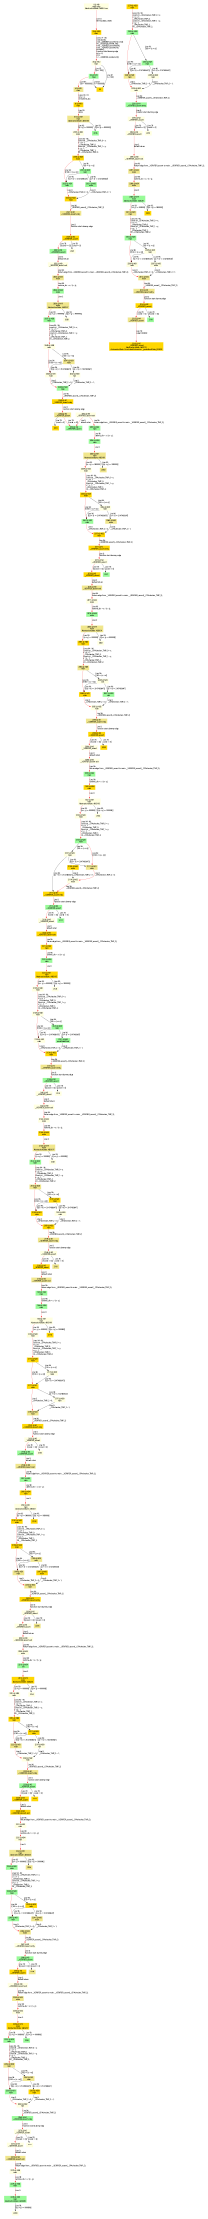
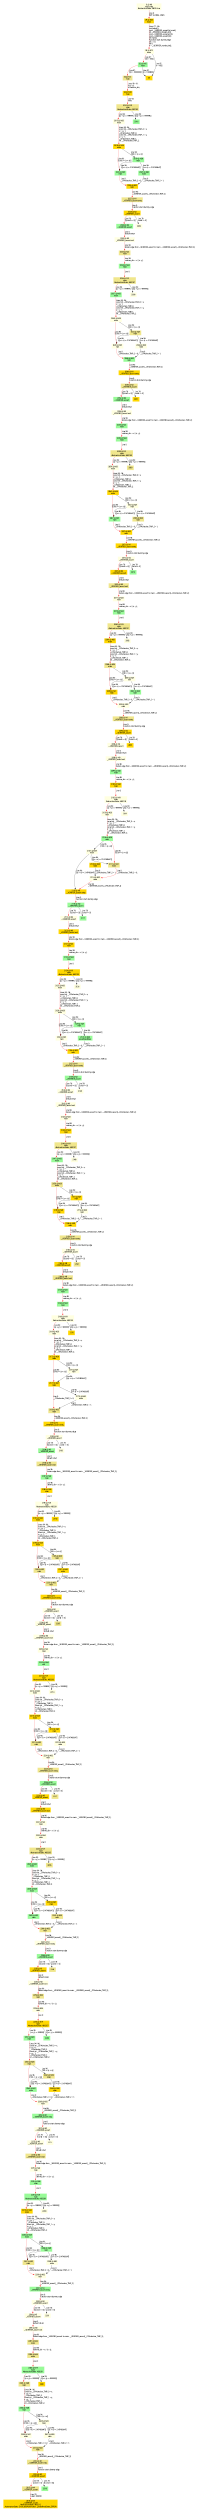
edge "2054 @ N0 __VERIFIER_assert exit" -> "2052 @ N3 __VERIFIER_assert": reversed
node "2227": fillcolor gold -> khaki
edge "2278 @ N19 main AbstractionState: ABS209" -> "2279 @ N20 main": added, label "Line 93: [(x + y) <= 999999]"
